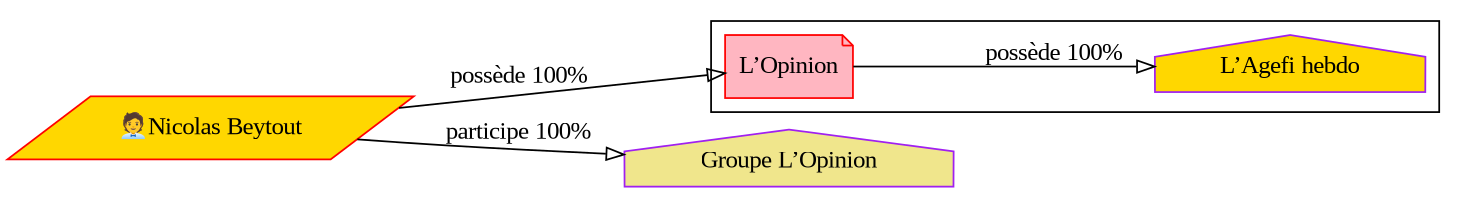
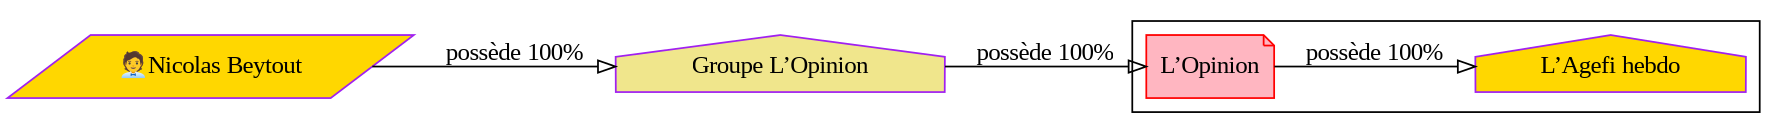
edge "🧑‍💼Nicolas Beytout" -> "L’Opinion": now "Groupe L’Opinion" -> "L’Opinion"
node "🧑‍💼Nicolas Beytout": color red -> purple
edge "🧑‍💼Nicolas Beytout" -> "Groupe L’Opinion": label "participe 100%" -> "possède 100%"
